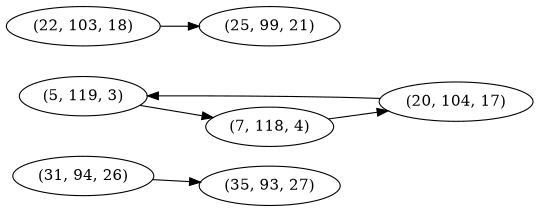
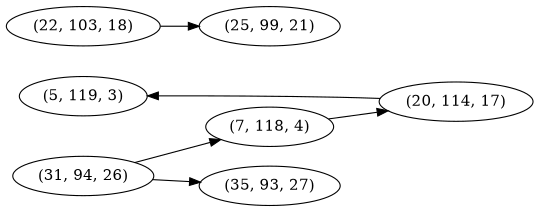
node "(20, 104, 17)": label "(20, 104, 17)" -> "(20, 114, 17)"
edge "(5, 119, 3)" -> "(7, 118, 4)": now "(31, 94, 26)" -> "(7, 118, 4)"
